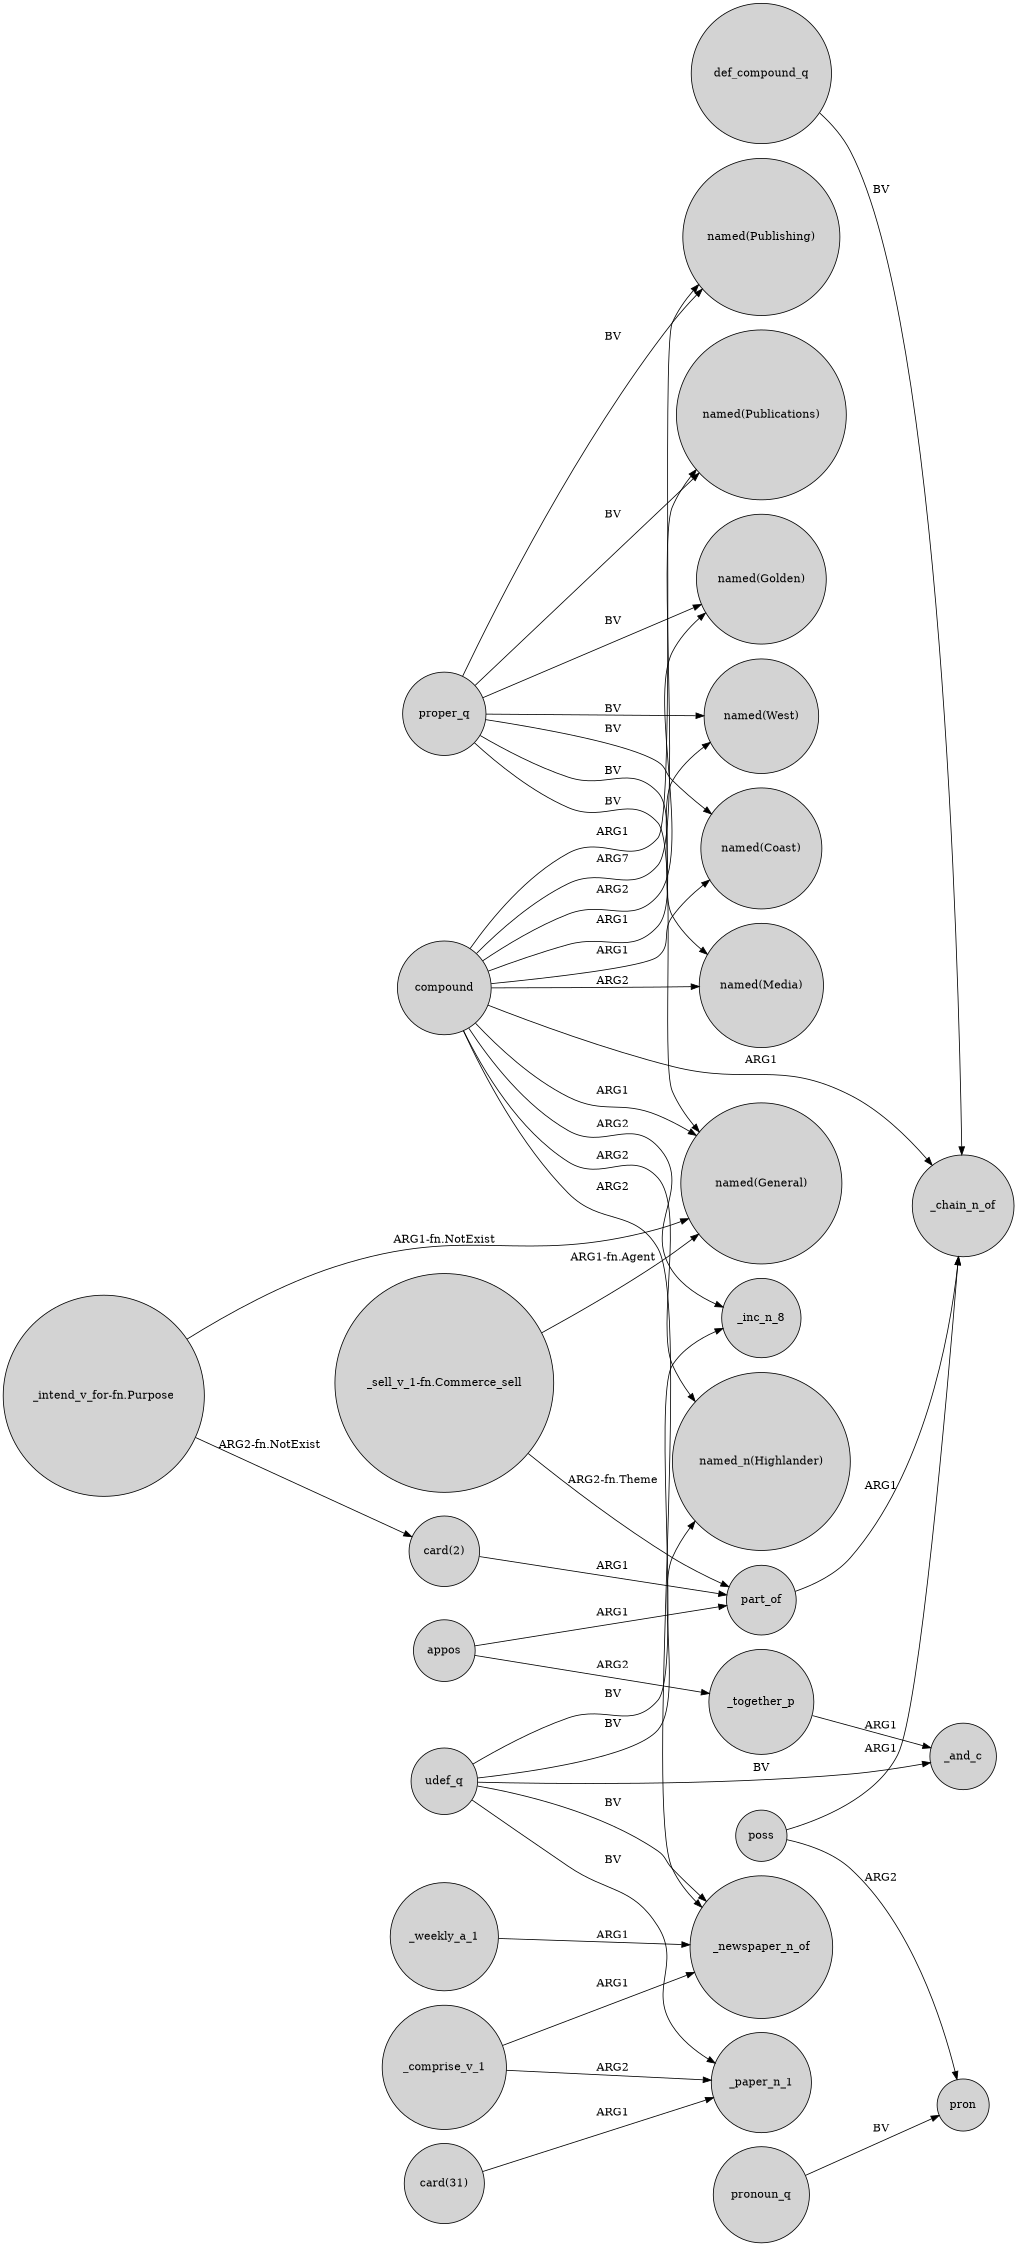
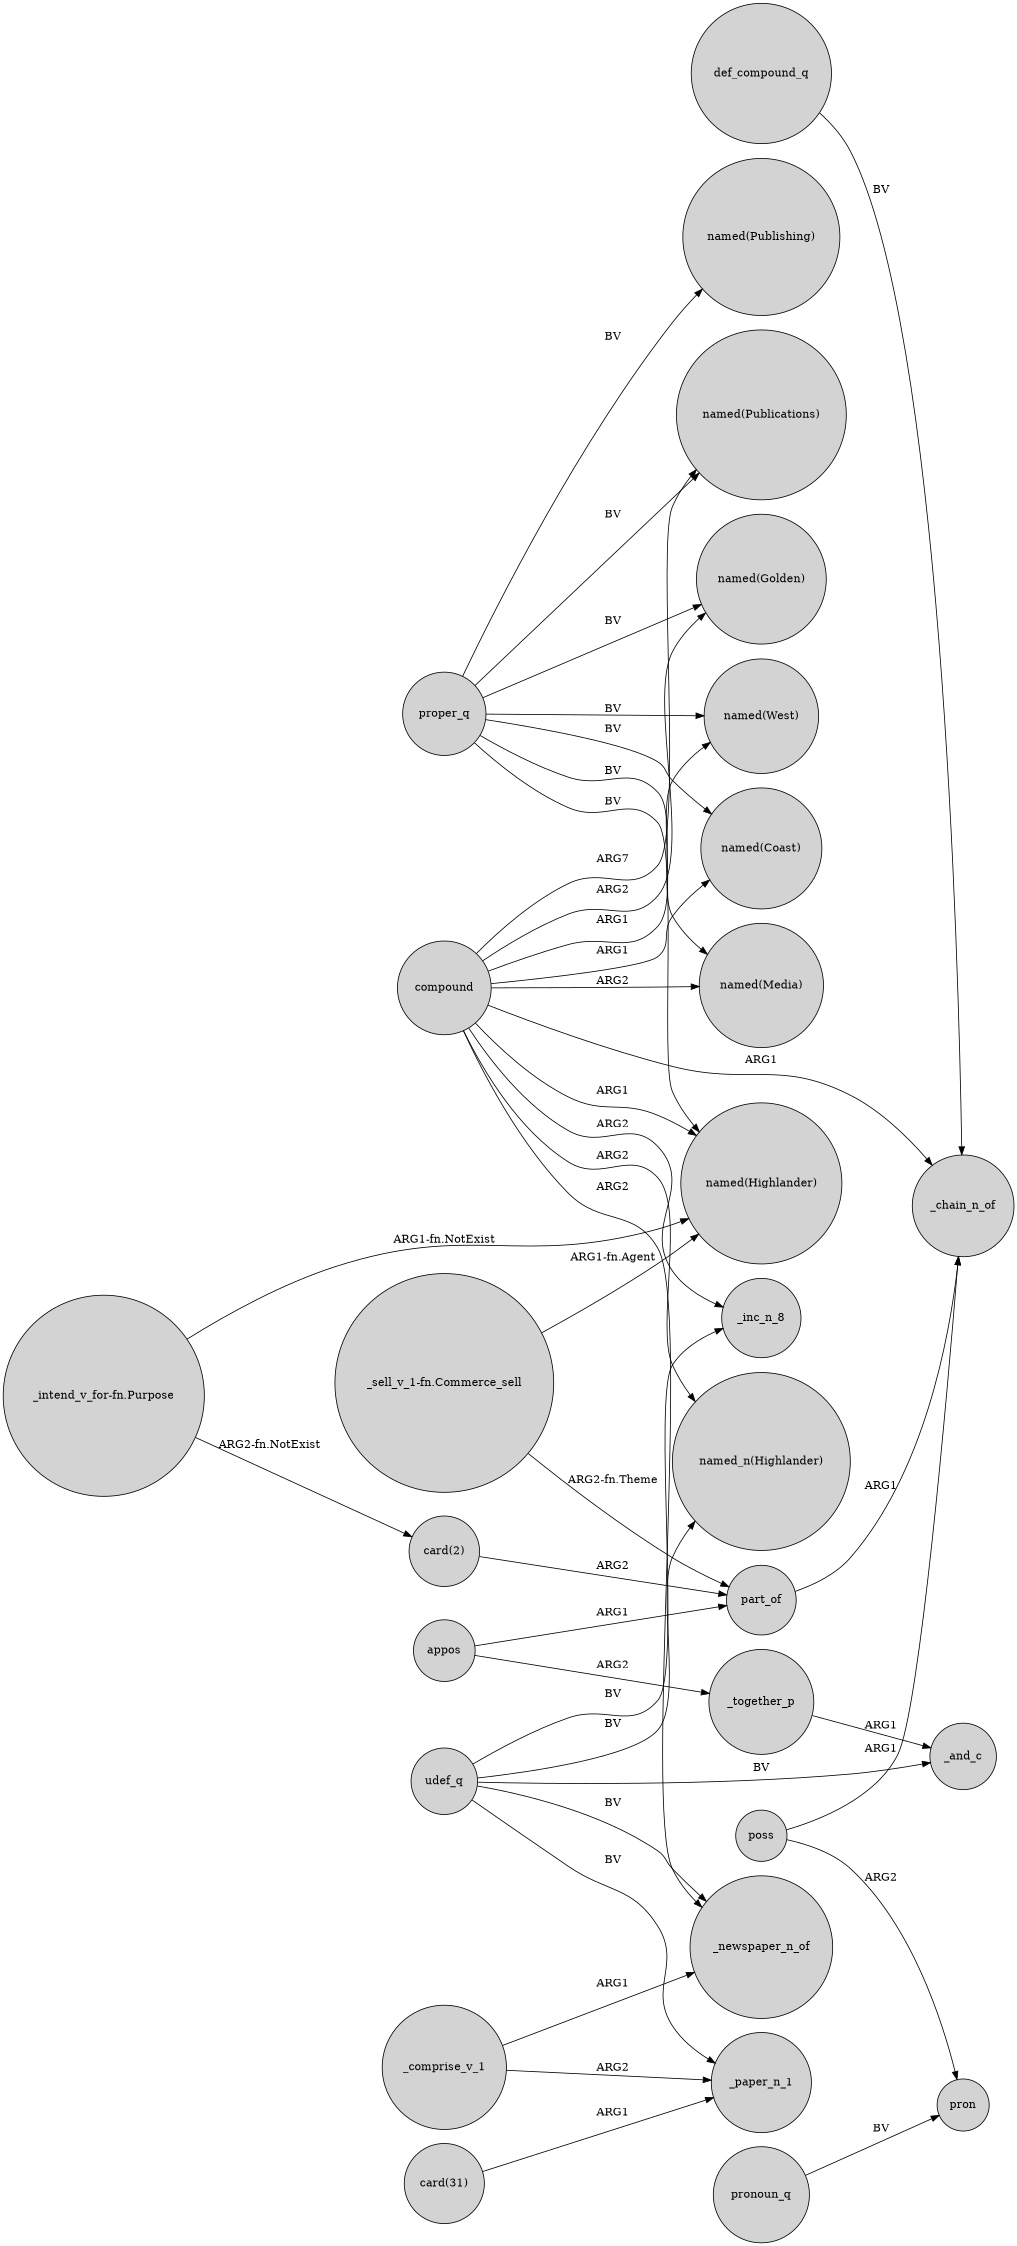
edge "compound" -> "named(Publishing)": removed, label "ARG1"
node "named(General)": label "named(General)" -> "named(Highlander)"
edge "card(2)" -> "part_of": label "ARG1" -> "ARG2"
node "_weekly_a_1": removed
